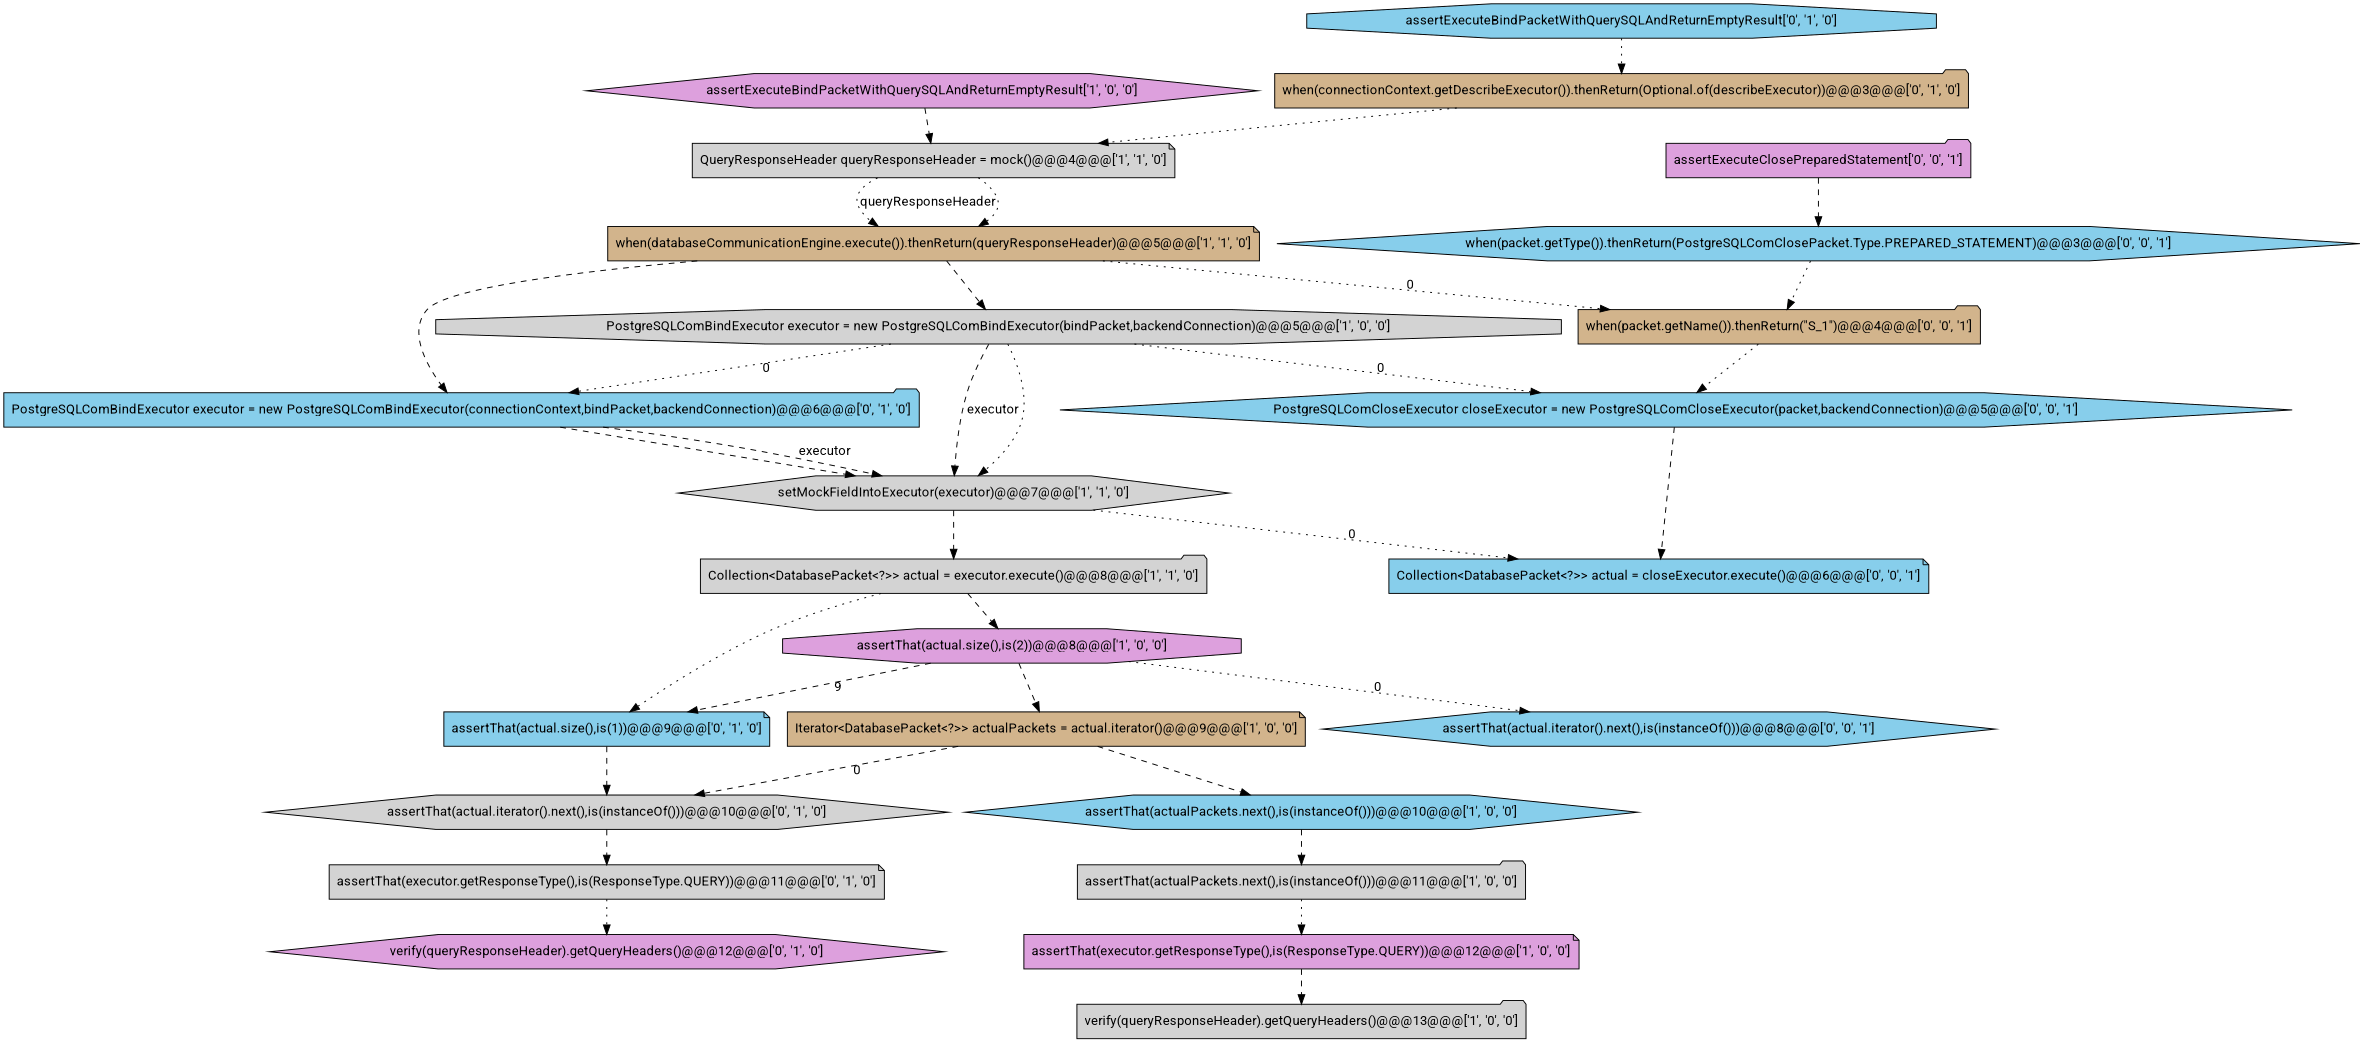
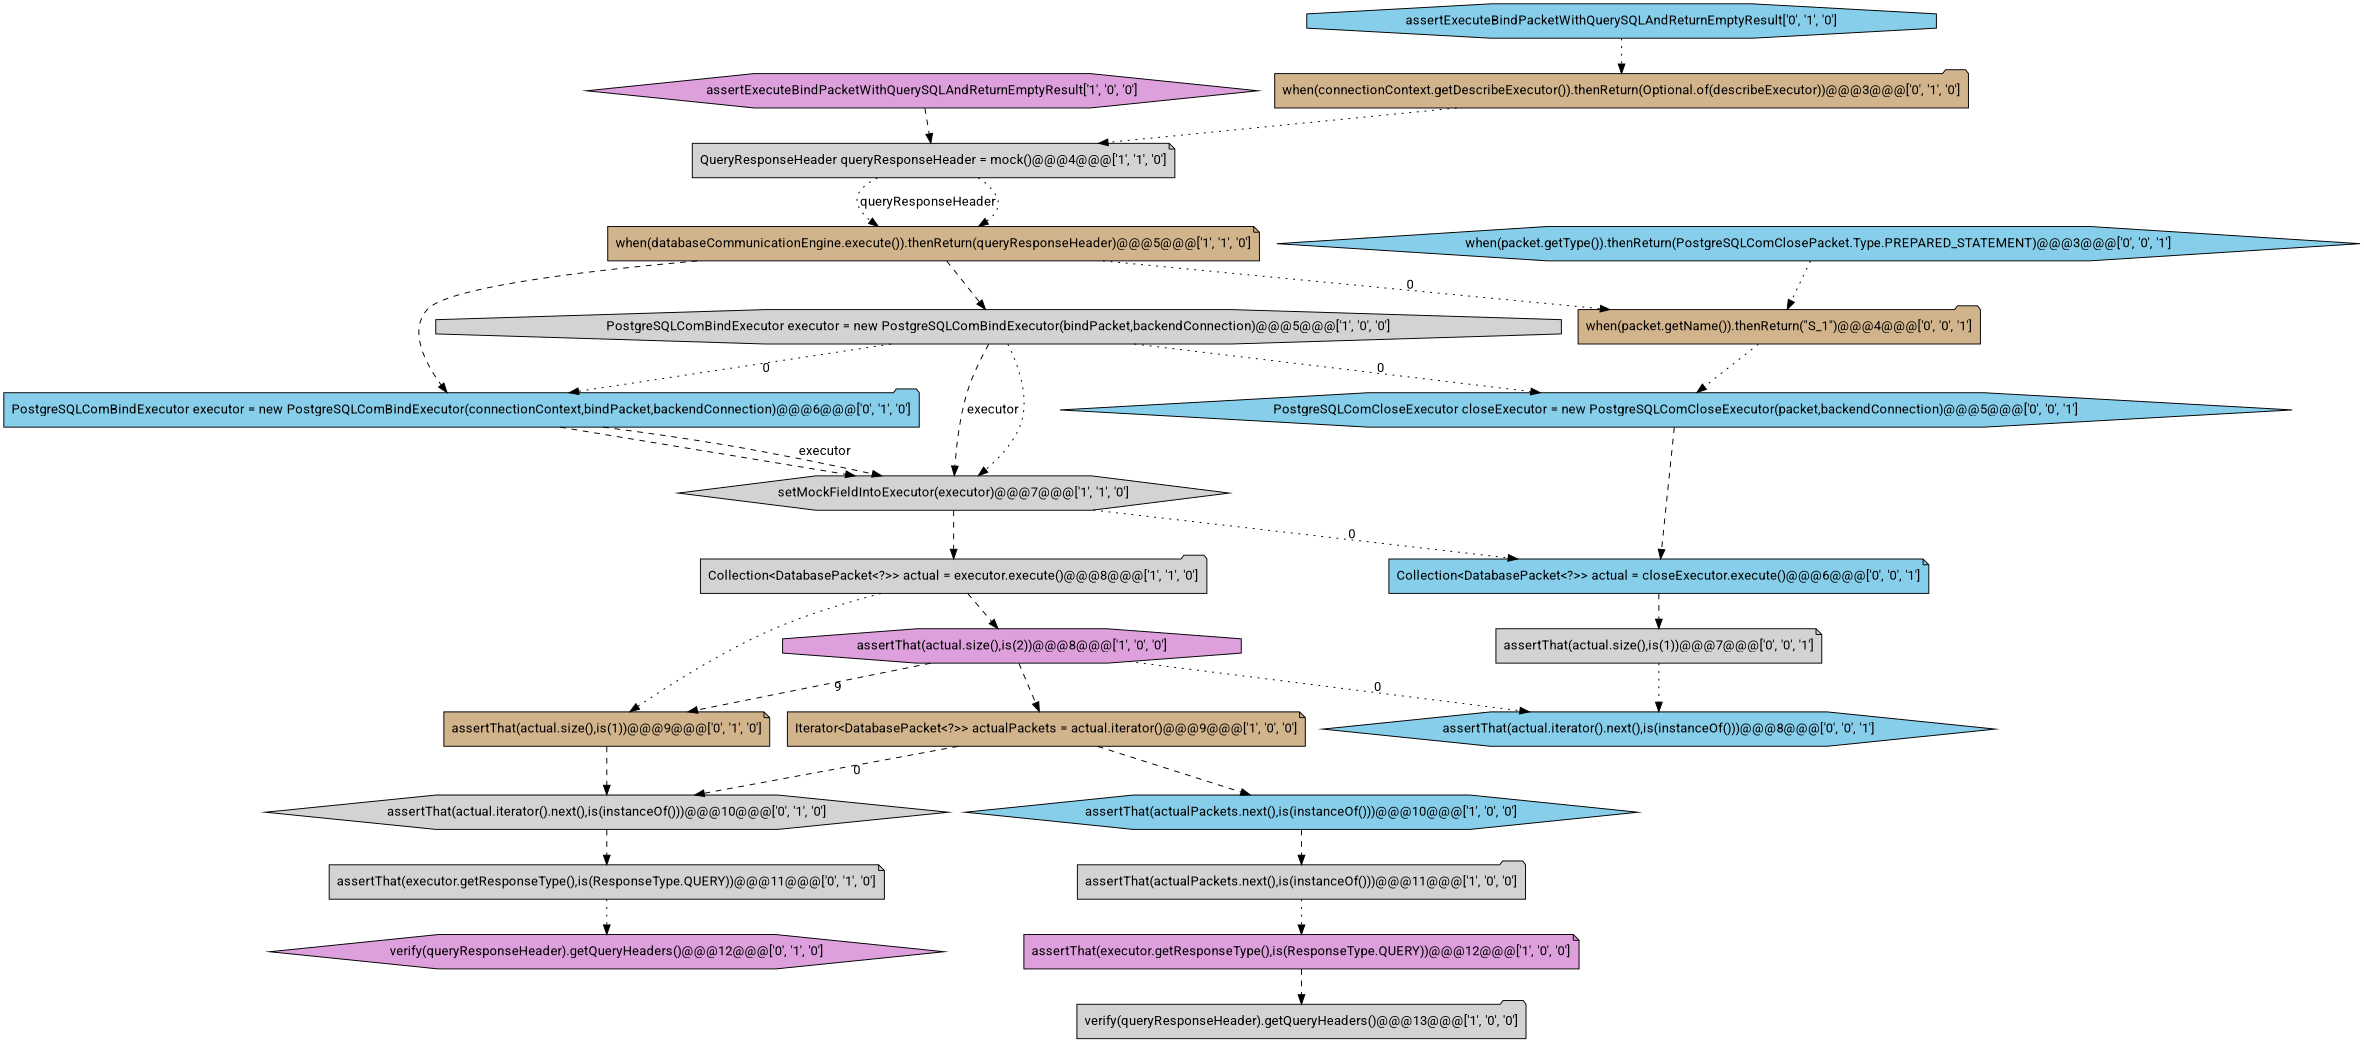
node "assertExecuteClosePreparedStatement['0', '0', '1']": removed
node "assertThat(actual.size(),is(1))@@@7@@@['0', '0', '1']": added
node "assertThat(actual.size(),is(1))@@@9@@@['0', '1', '0']": fillcolor skyblue -> tan
